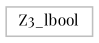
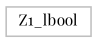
node "Z3_lbool": label "Z3_lbool" -> "Z1_lbool"
